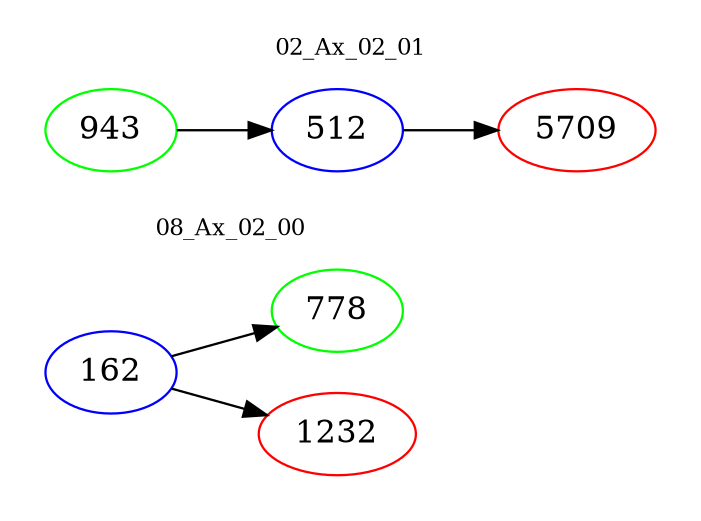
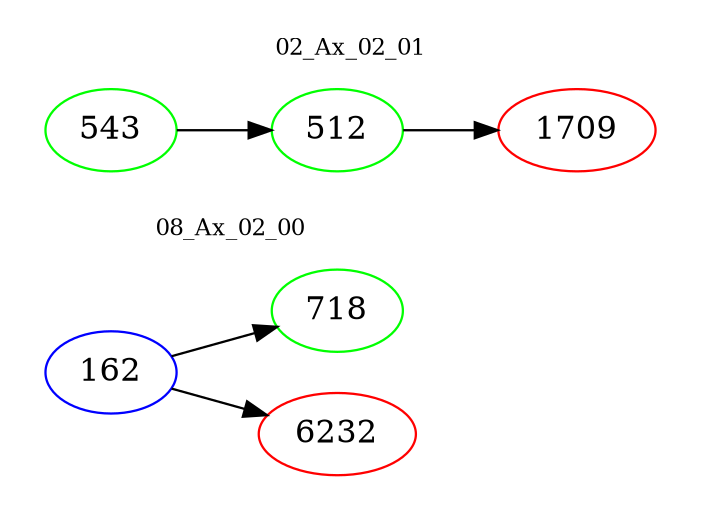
node "943": label "943" -> "543"
node "512": color blue -> green
node "5709": label "5709" -> "1709"
node "778": label "778" -> "718"
node "1232": label "1232" -> "6232"
